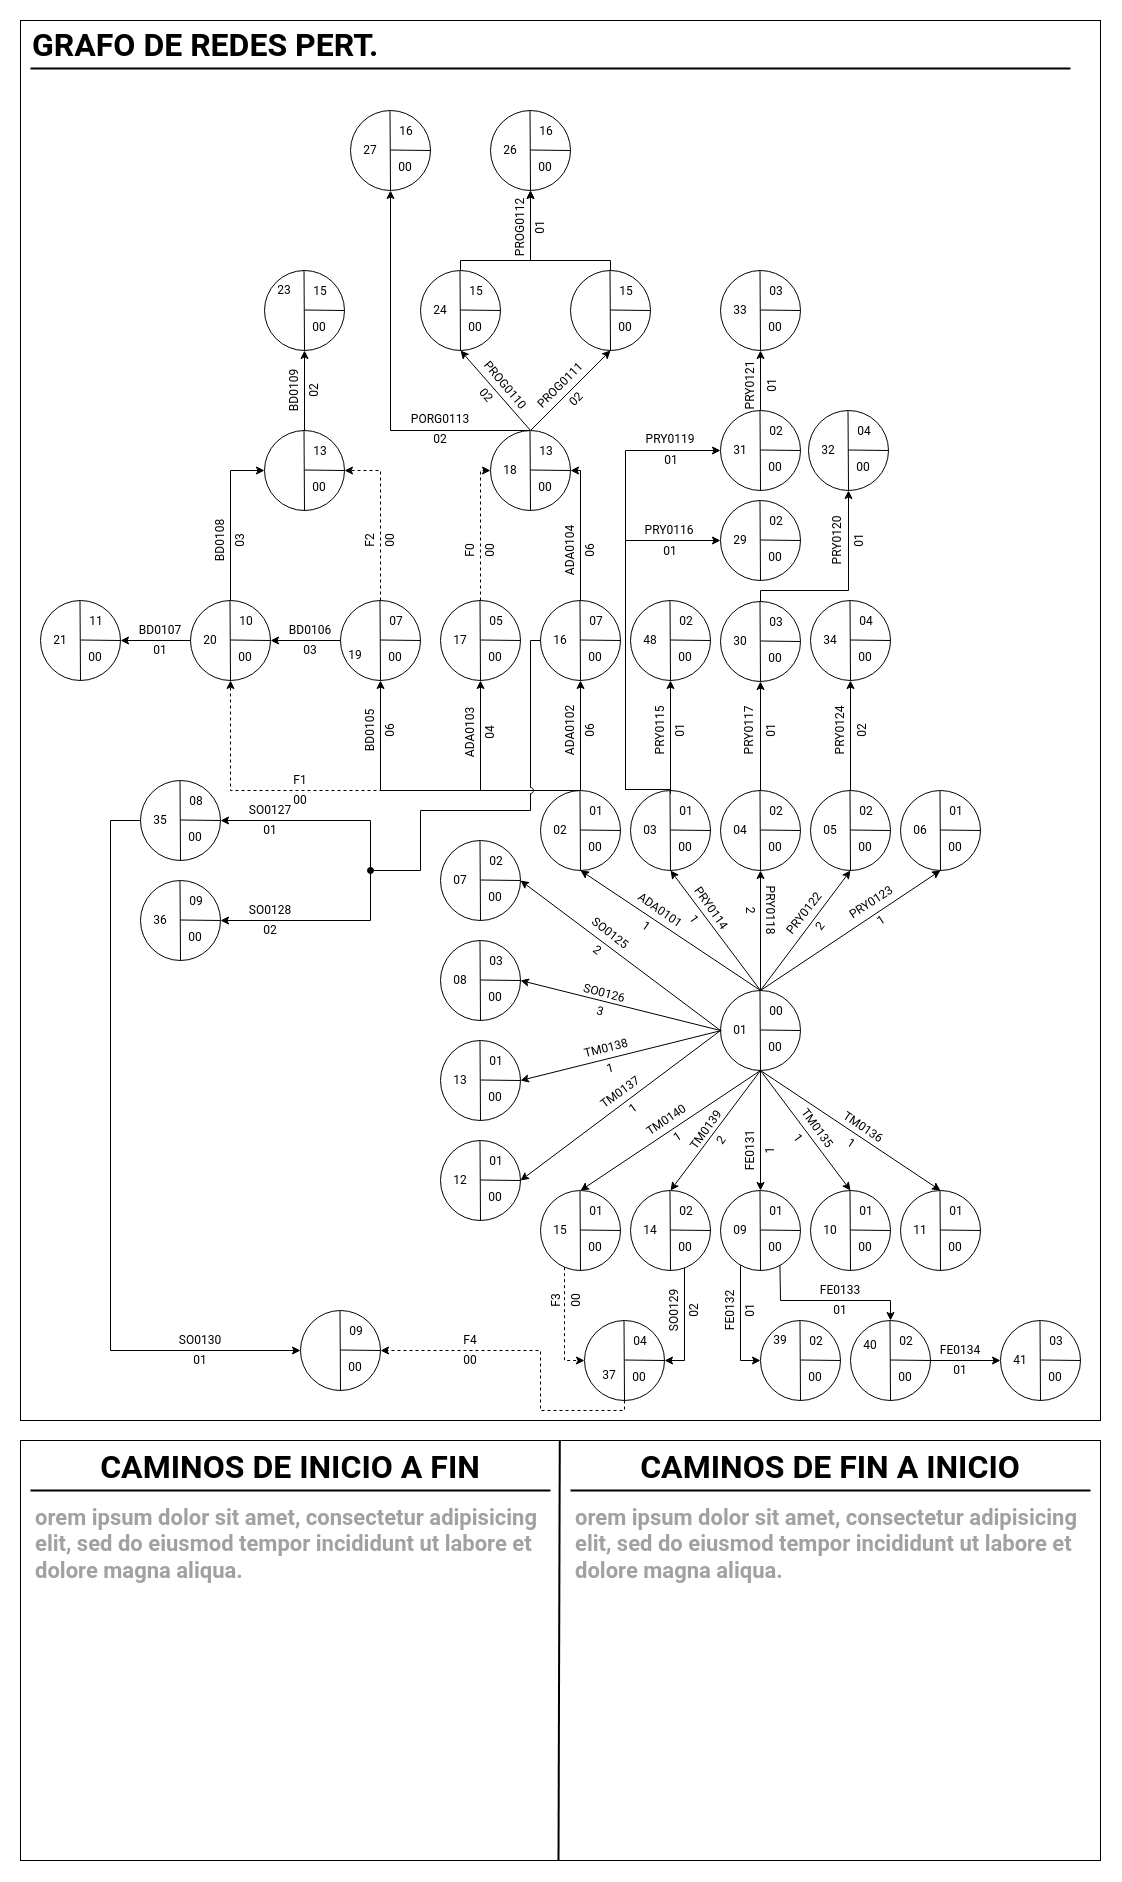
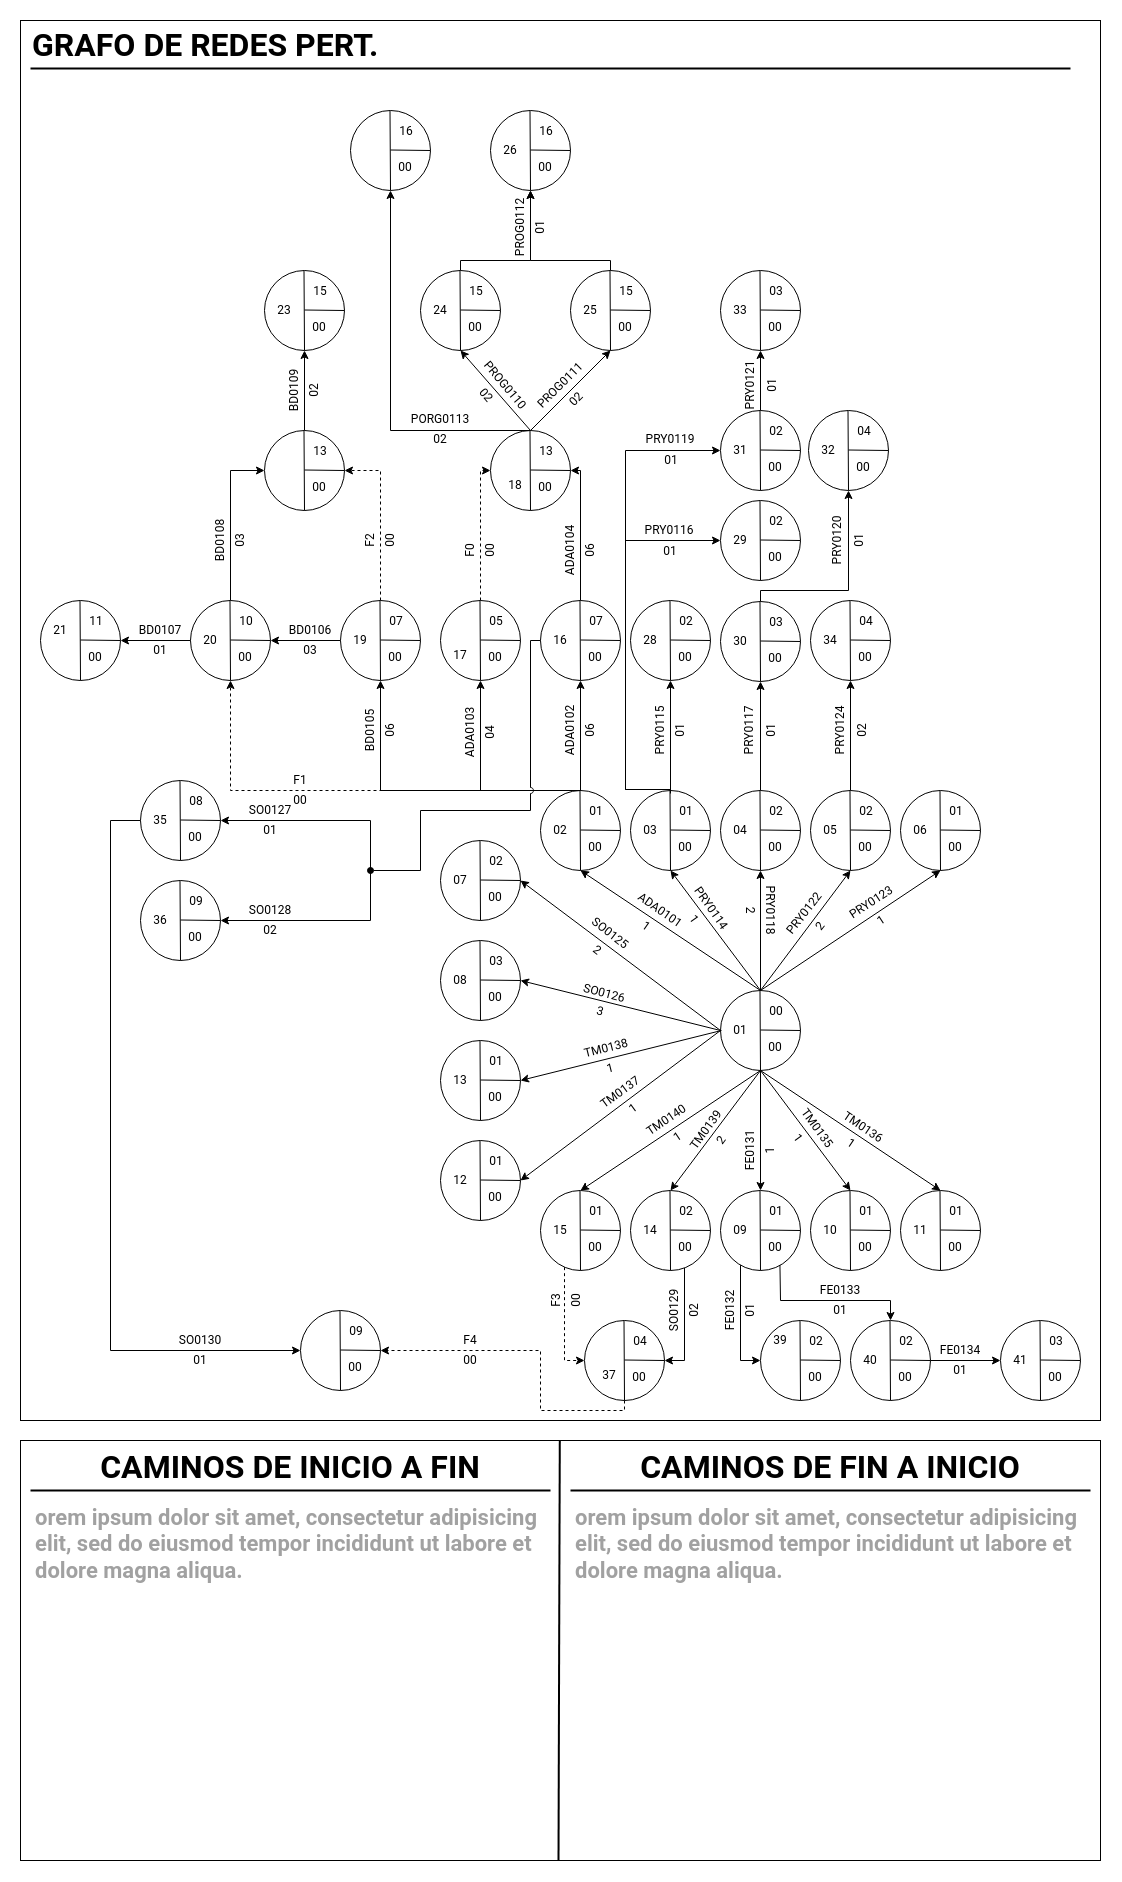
node "27": removed
node "23": moved (285, 291) -> (285, 311)
node "25": added
node "18": moved (511, 471) -> (516, 486)
node "21": moved (61, 641) -> (61, 631)
node "17": moved (461, 641) -> (461, 656)
node "48": label "48" -> "28"
node "19": moved (356, 656) -> (361, 641)
node "40": moved (871, 1346) -> (871, 1361)
